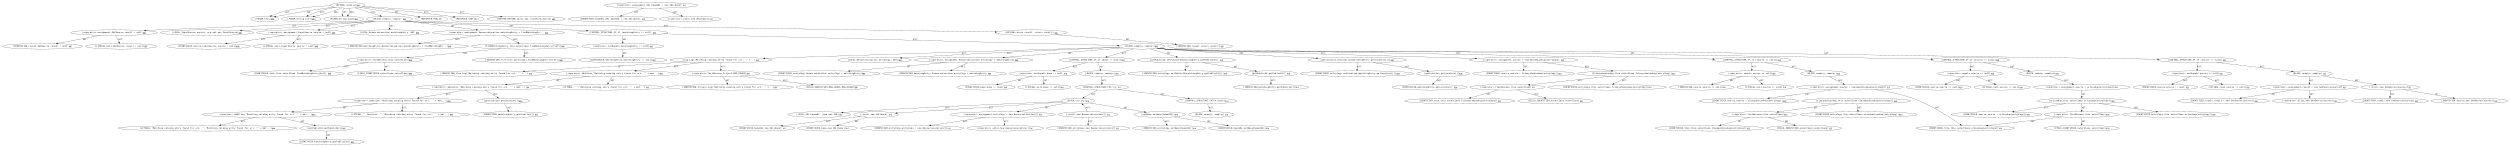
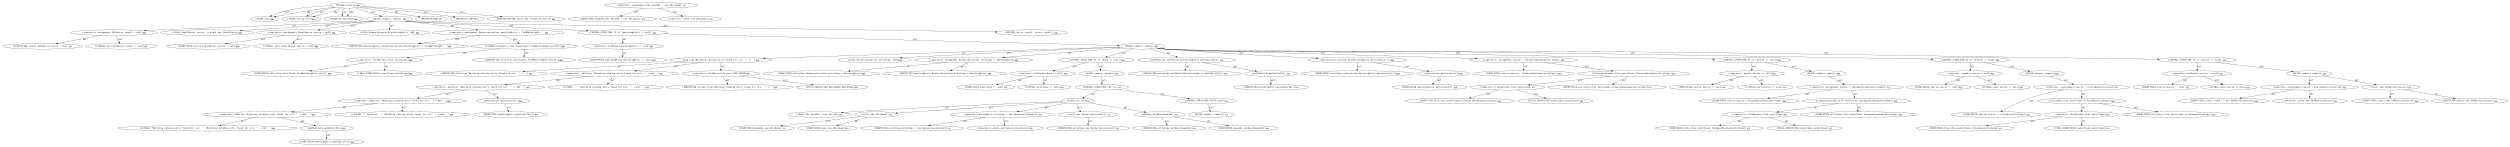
node "(IDENTIFIER,result,return result;)": removed
edge "(<operator>.assignment,source = classpathLookup(entryCopy))" -> "(IDENTIFIER,this,this.outerClass.urlLookup(entryCopy))": now "(<operator>.assignment,source = classpathLookup(entryCopy))" -> "(classpathLookup,this.outerClass.classpathLookup(entryCopy))"
edge "(<init>,new ResourceLocation())" -> "(BLOCK,try,try)": reversed
edge "(urlLookup,this.outerClass.urlLookup(entryCopy))" -> "(IDENTIFIER,source,source = urlLookup(entryCopy))": now "(<operator>.assignment,source = urlLookup(entryCopy))" -> "(IDENTIFIER,source,source = urlLookup(entryCopy))"
